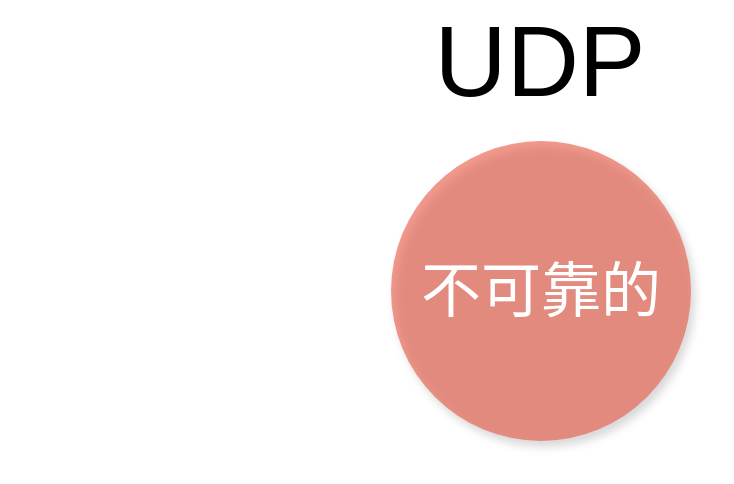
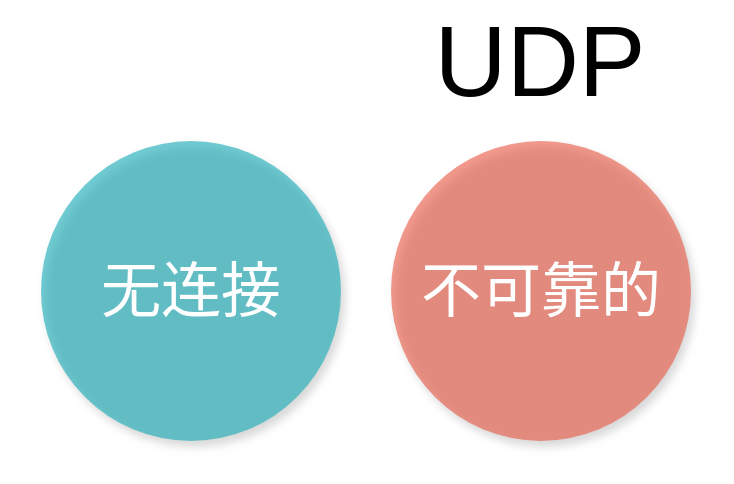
node "无连接": added
